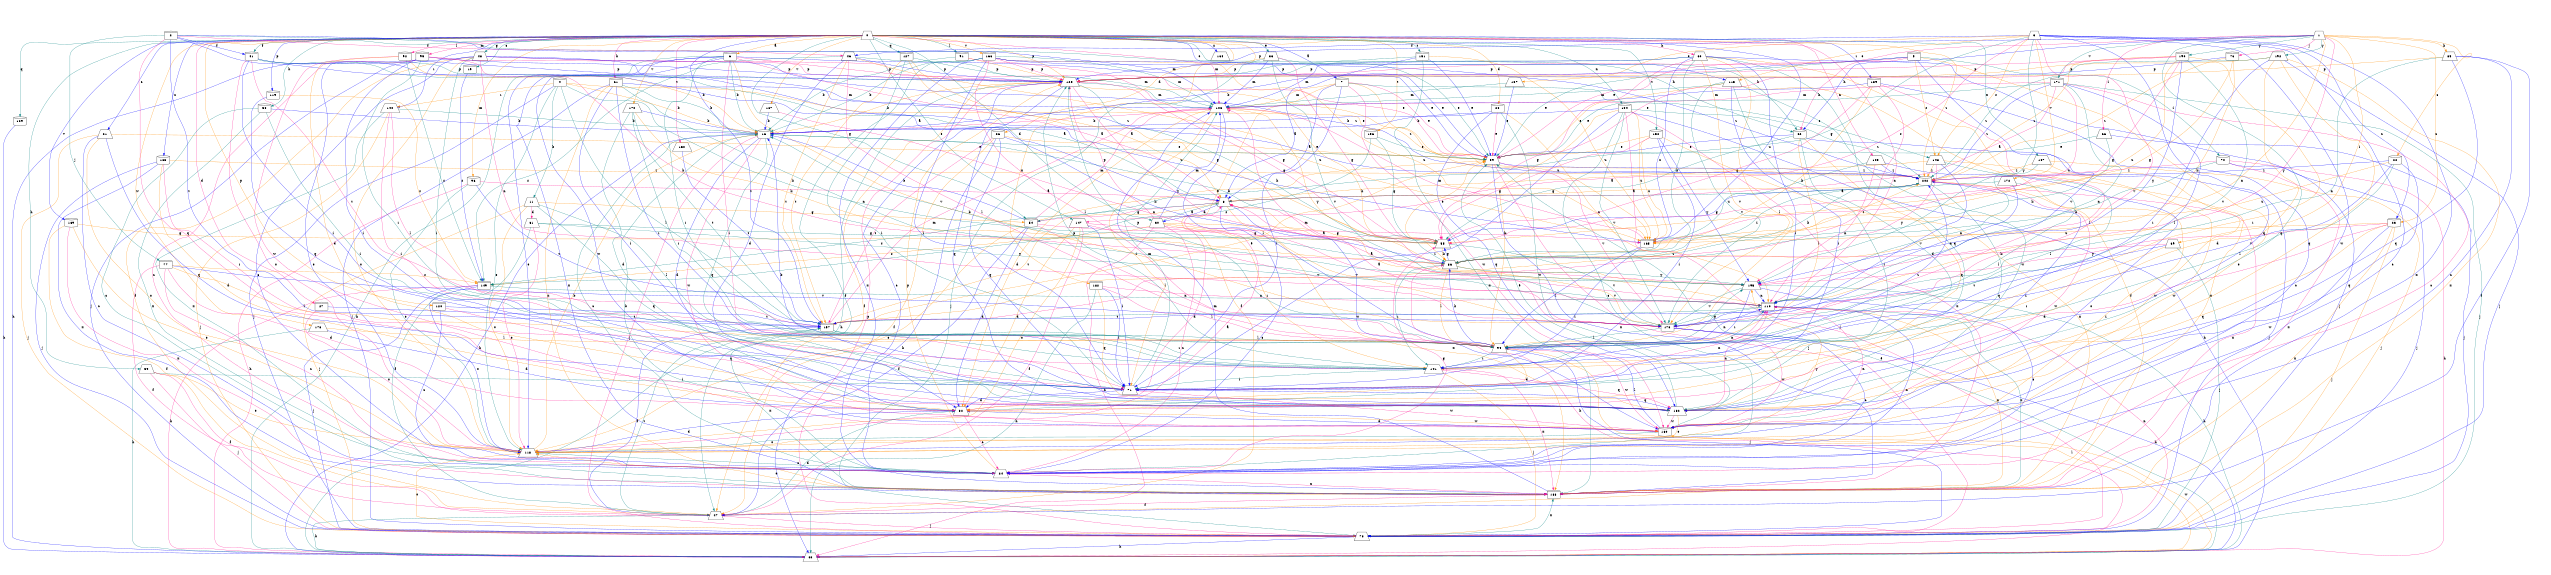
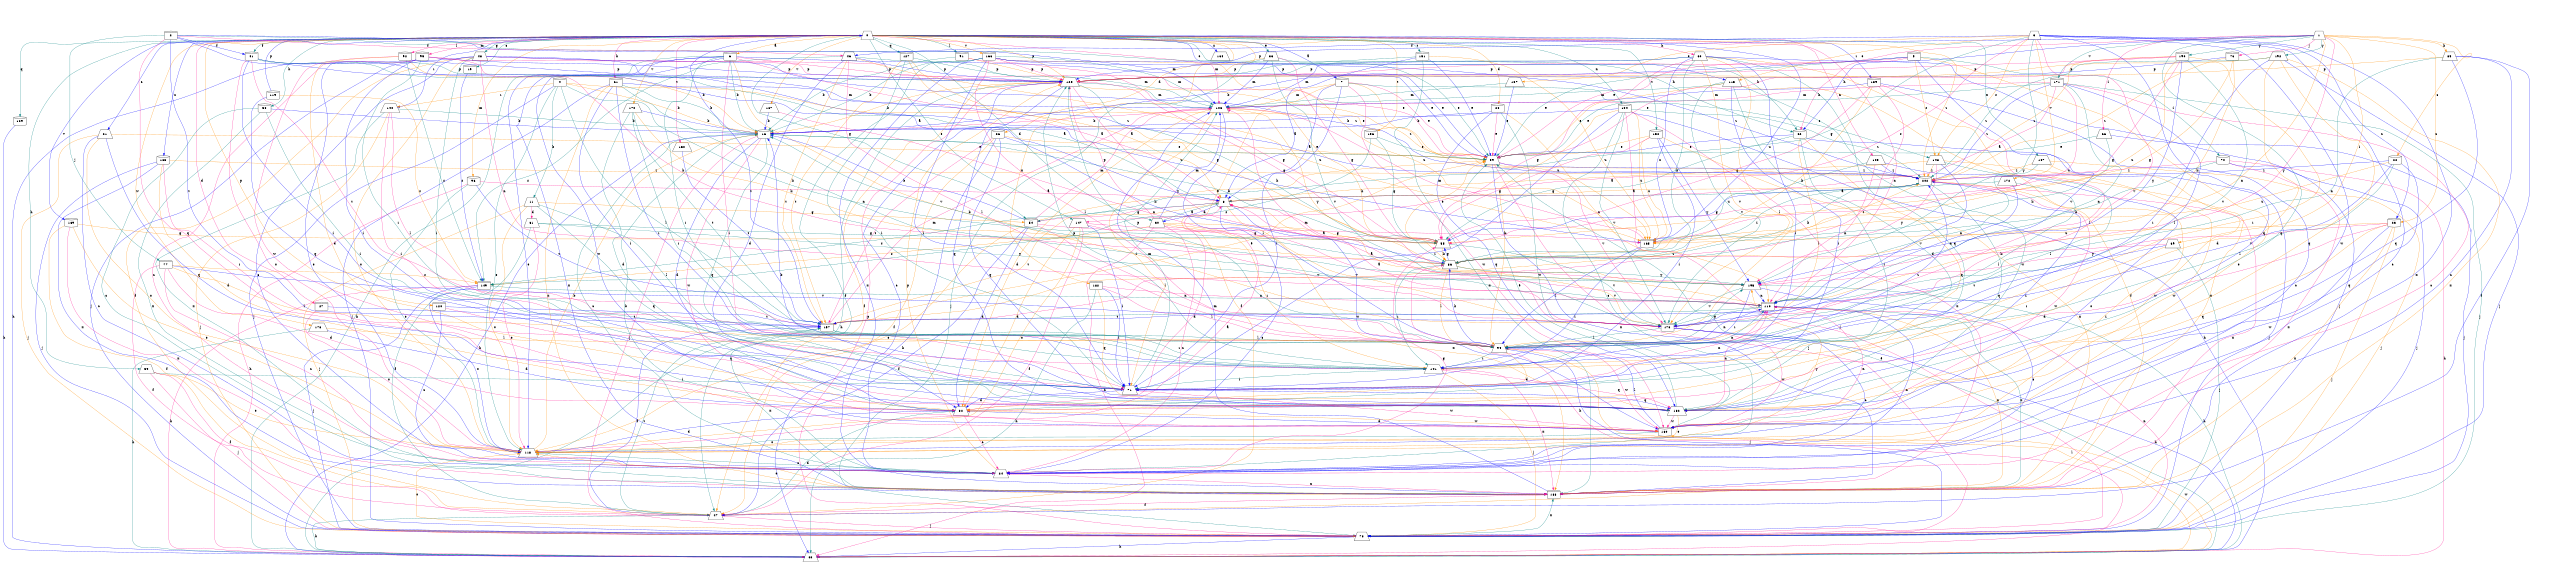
edge "0" -> "119": reversed
